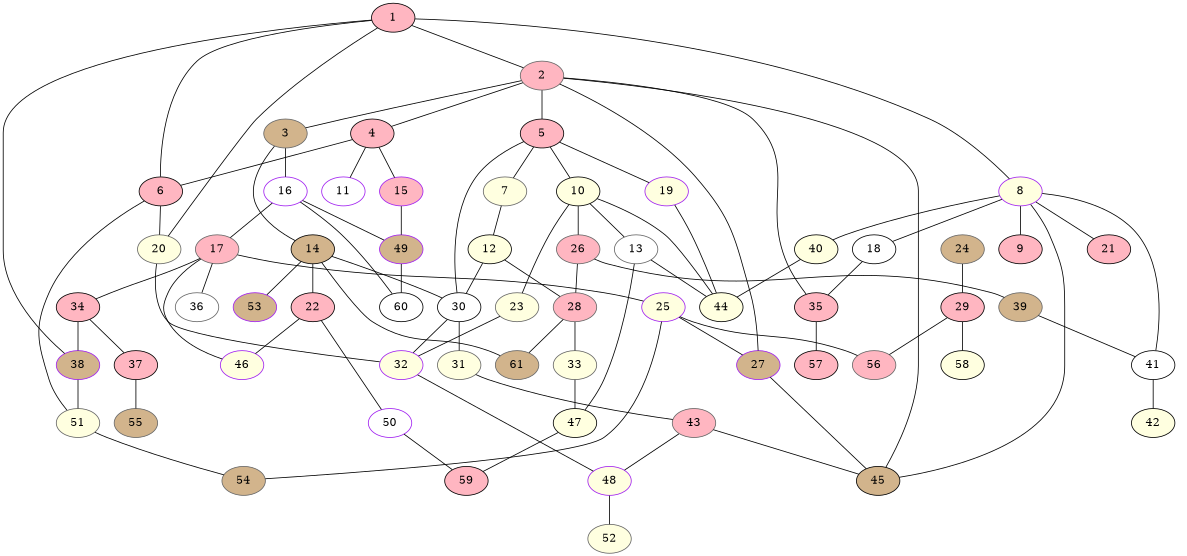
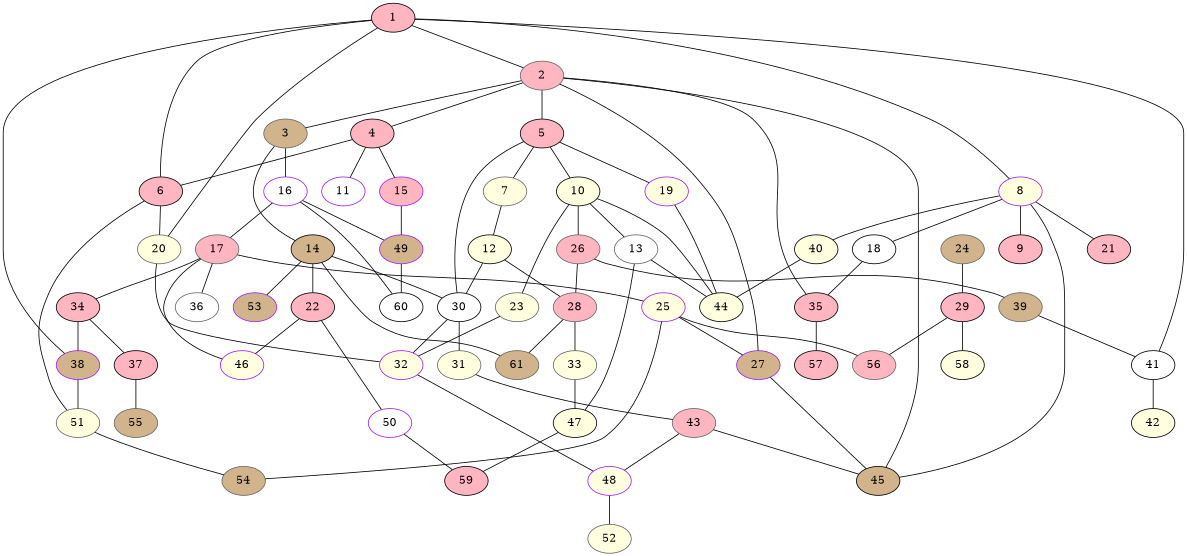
edge "8" -- "41": now "1" -- "41"
